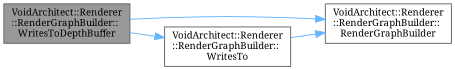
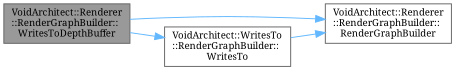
node "VoidArchitect::Renderer ::RenderGraphBuilder:: WritesTo": label "VoidArchitect::Renderer ::RenderGraphBuilder:: WritesTo" -> "VoidArchitect::WritesTo ::RenderGraphBuilder:: WritesTo"
